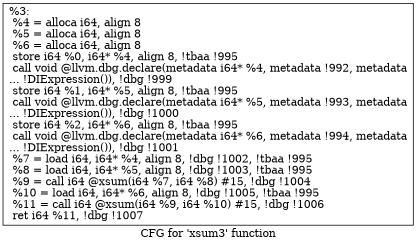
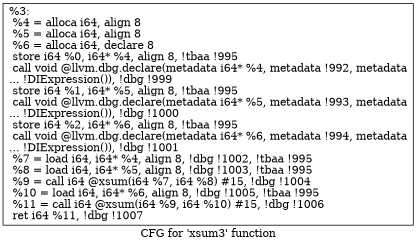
node "%3:": text "%6 = alloca i64, align 8" -> "%6 = alloca i64, declare 8"
